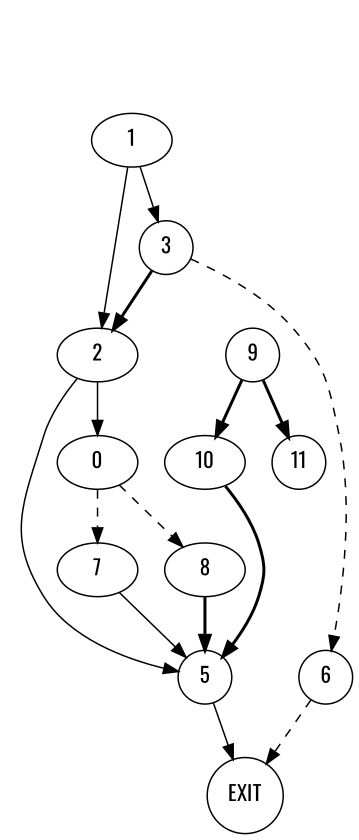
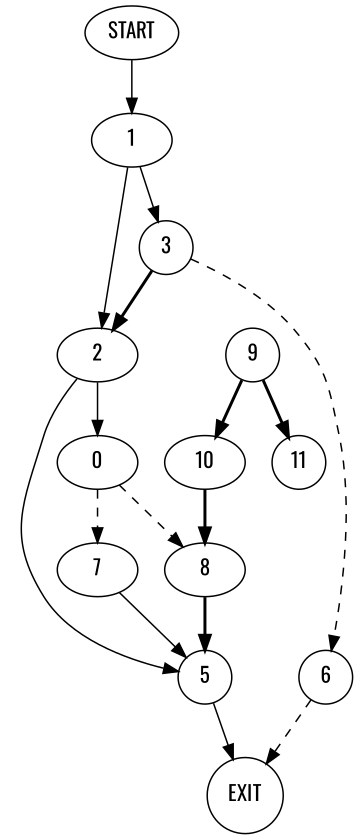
node "START": added
edge "10" -> "5": now "10" -> "8"
